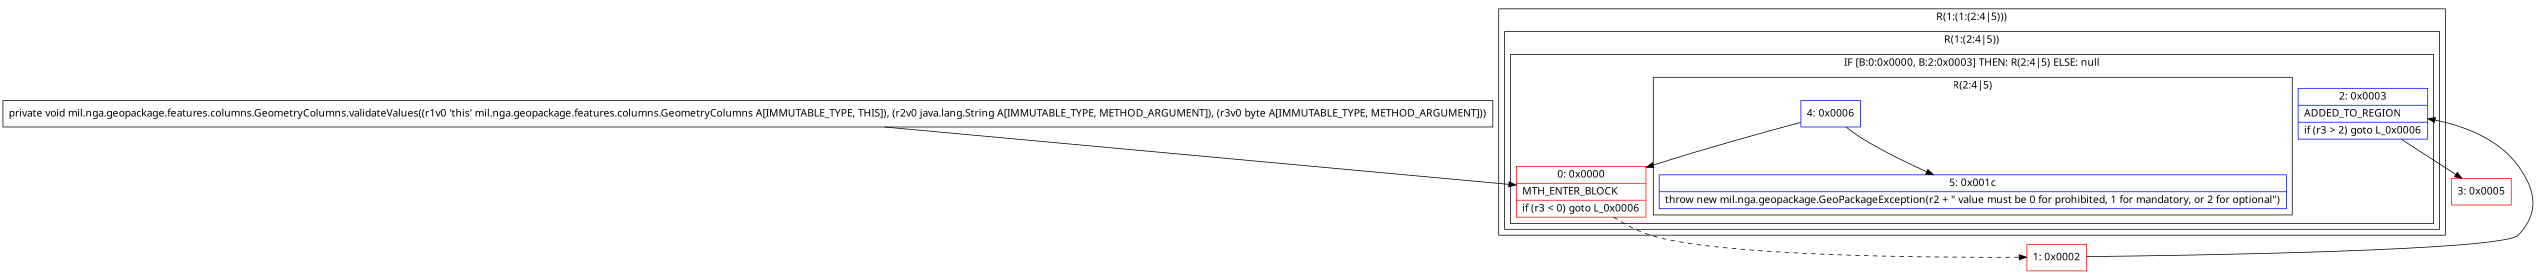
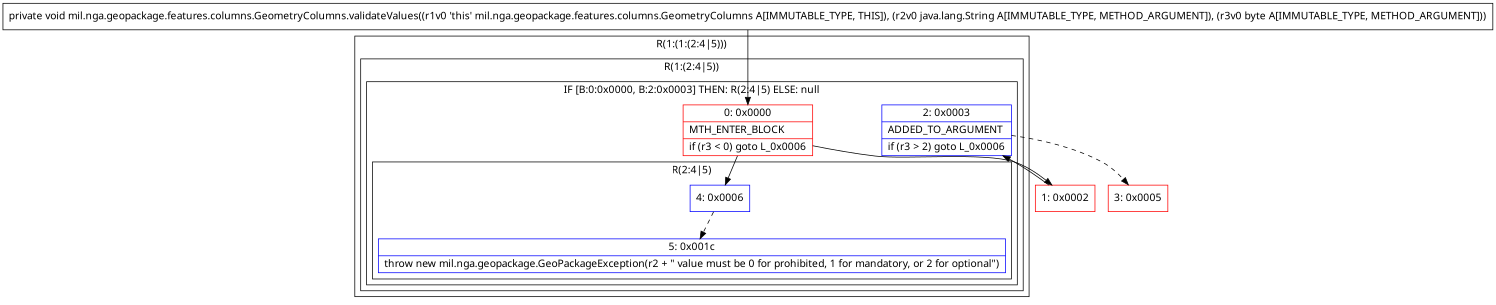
node "2: 0x0003": text "ADDED_TO_REGION" -> "ADDED_TO_ARGUMENT"
edge "4: 0x0006" -> "0: 0x0000": reversed
edge "4: 0x0006" -> "5: 0x001c": style solid -> dashed
edge "2: 0x0003" -> "3: 0x0005": style solid -> dashed
edge "0: 0x0000" -> "1: 0x0002": style dashed -> solid
